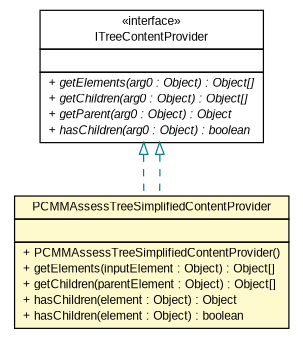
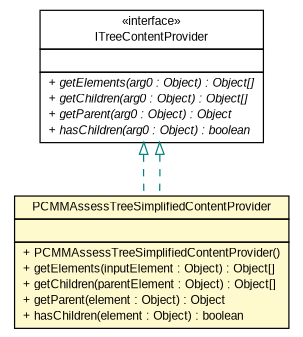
node "PCMMAssessTreeSimplifiedContentProvider": text "+ hasChildren(element : Object) : Object" -> "+ getParent(element : Object) : Object"
